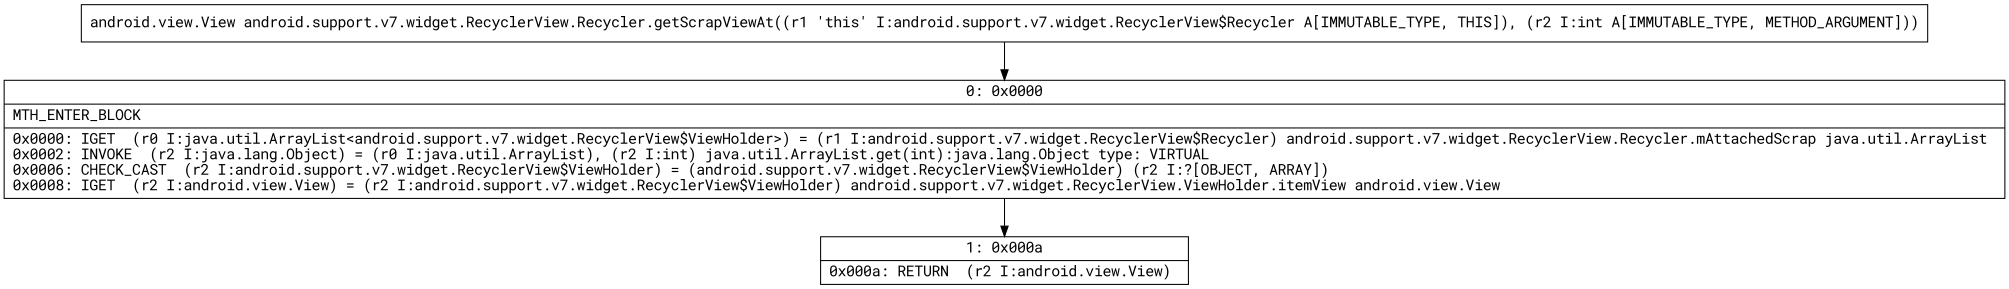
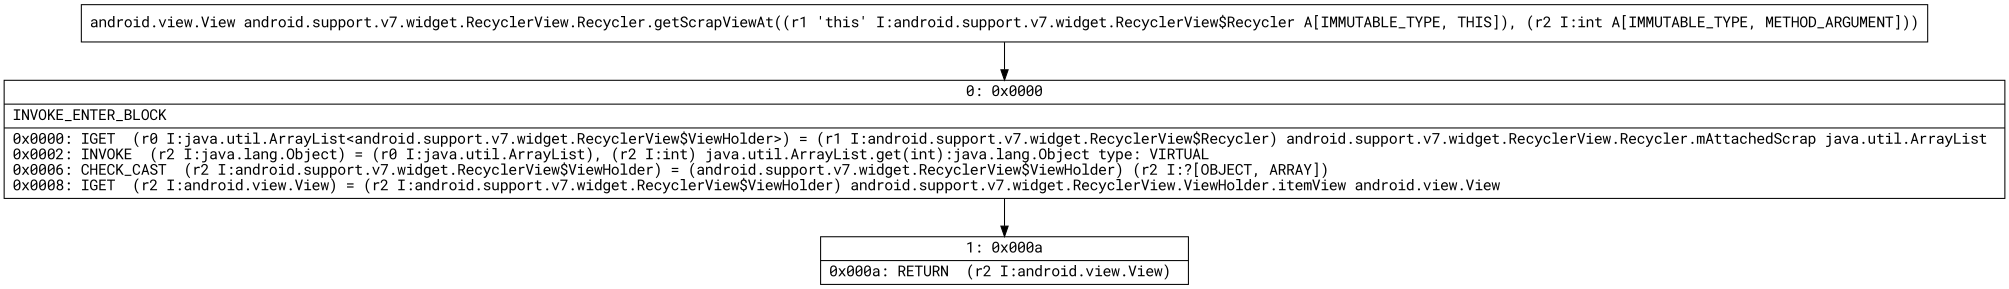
node "0: 0x0000": text "MTH_ENTER_BLOCK" -> "INVOKE_ENTER_BLOCK"
